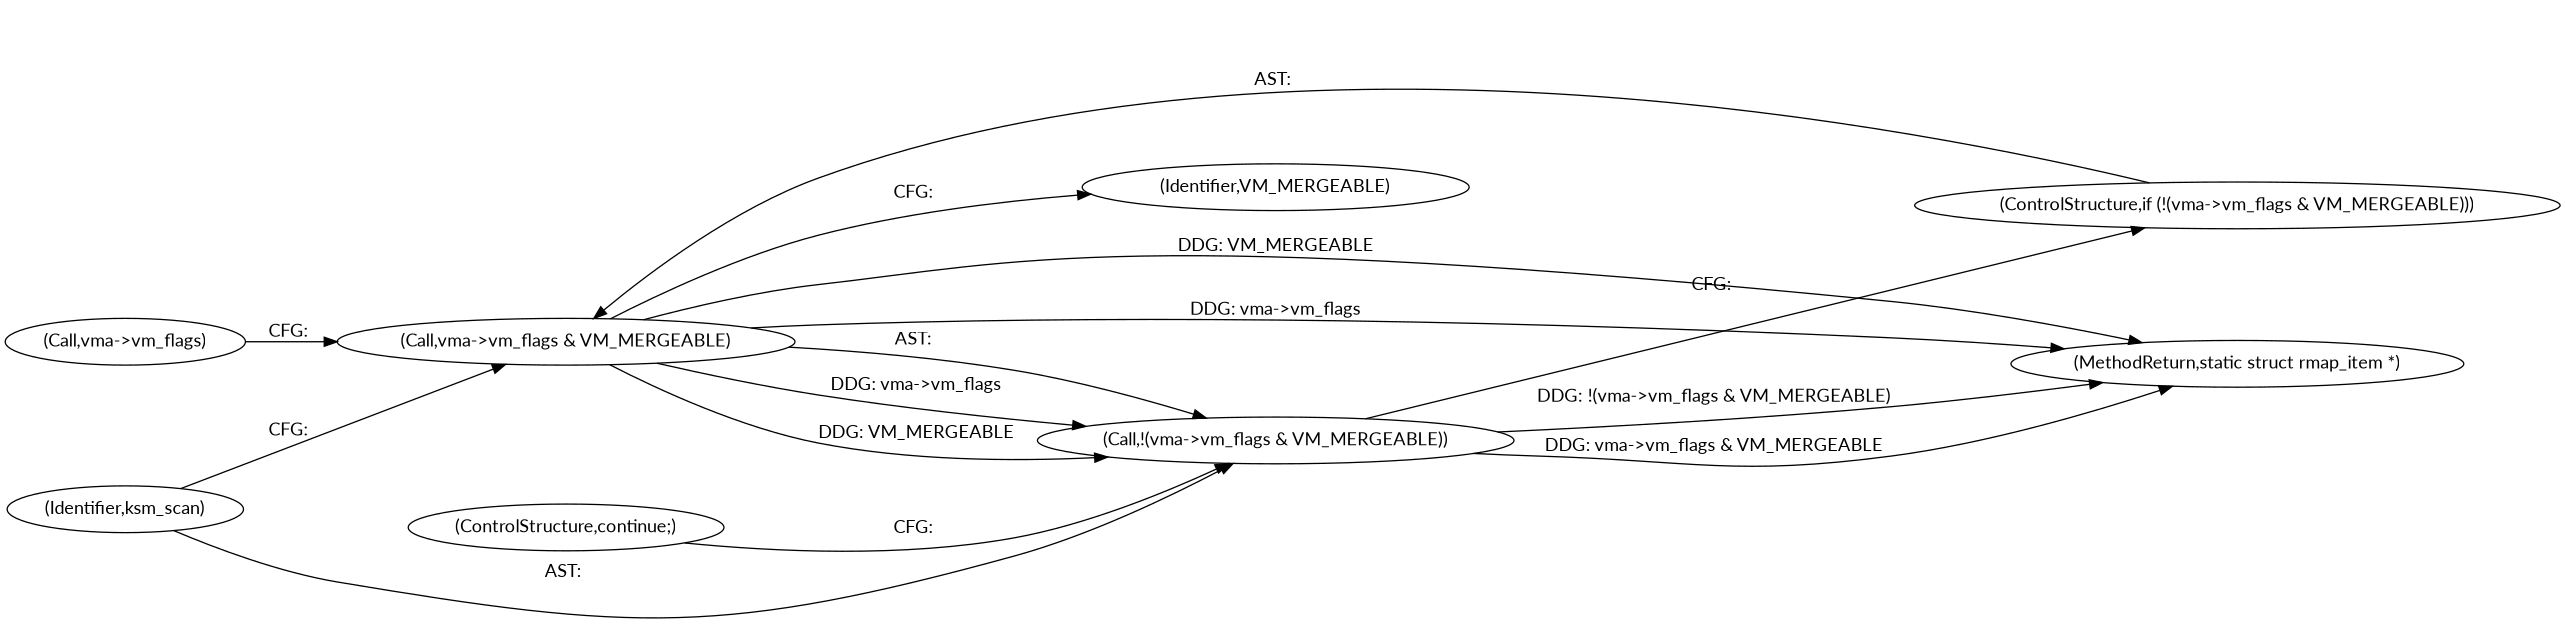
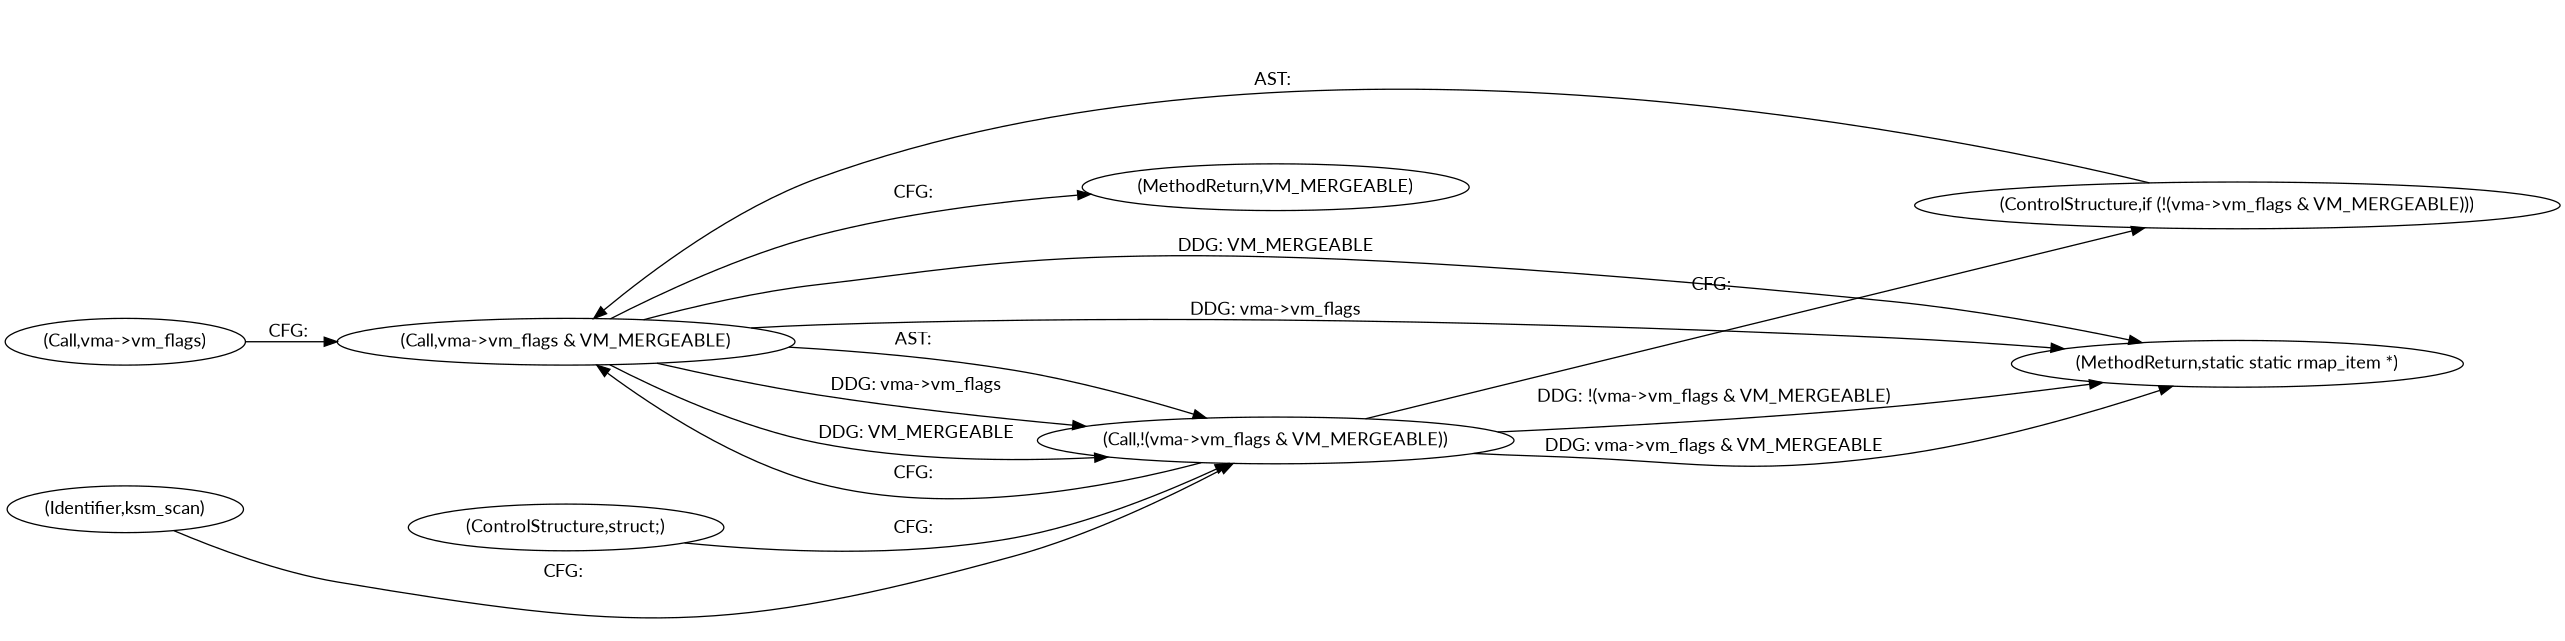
node "(Identifier,VM_MERGEABLE)": label "(Identifier,VM_MERGEABLE)" -> "(MethodReturn,VM_MERGEABLE)"
node "(MethodReturn,static struct rmap_item *)": label "(MethodReturn,static struct rmap_item *)" -> "(MethodReturn,static static rmap_item *)"
edge "(Identifier,ksm_scan)" -> "(Call,vma->vm_flags & VM_MERGEABLE)": now "(Call,!(vma->vm_flags & VM_MERGEABLE))" -> "(Call,vma->vm_flags & VM_MERGEABLE)"
node "(ControlStructure,continue;)": label "(ControlStructure,continue;)" -> "(ControlStructure,struct;)"
edge "(Identifier,ksm_scan)" -> "(Call,!(vma->vm_flags & VM_MERGEABLE))": label "AST: " -> "CFG: "
